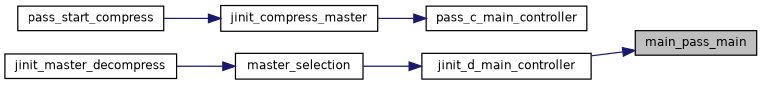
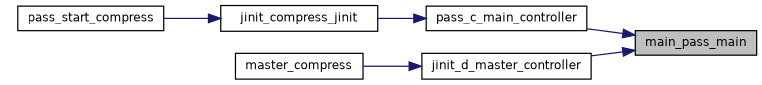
node "jinit_compress_master": label "jinit_compress_master" -> "jinit_compress_jinit"
edge "pass_c_main_controller" -> "main_pass_main": added
node "jinit_master_decompress": removed
node "master_selection": label "master_selection" -> "master_compress"
node "jinit_d_main_controller": label "jinit_d_main_controller" -> "jinit_d_master_controller"
